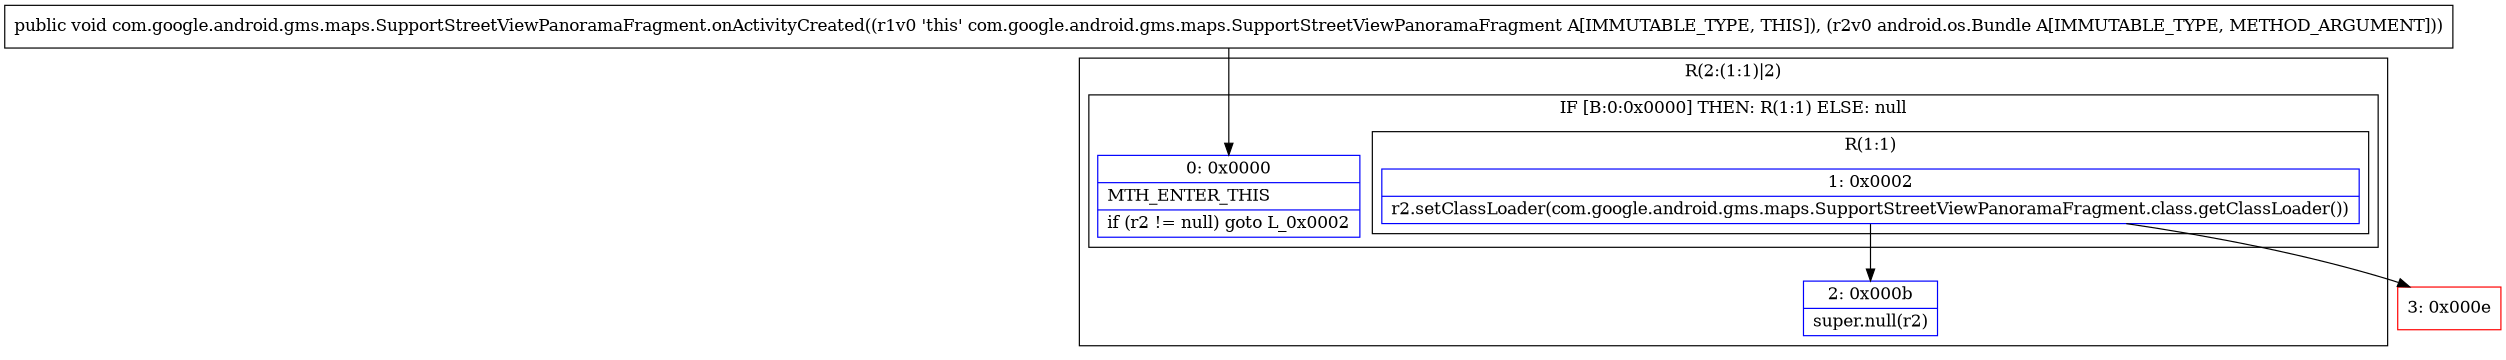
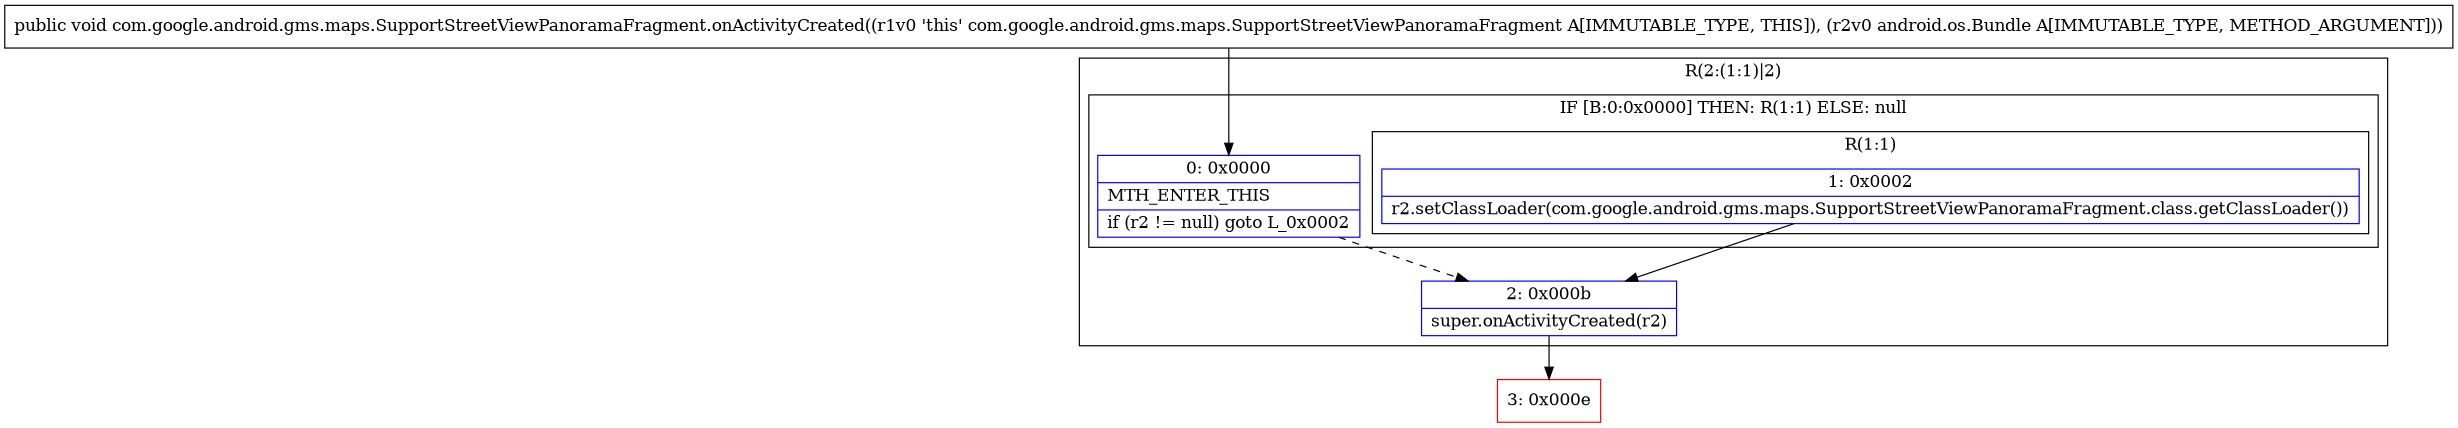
edge "1: 0x0002" -> "3: 0x000e": now "2: 0x000b" -> "3: 0x000e"
edge "0: 0x0000" -> "2: 0x000b": added
node "2: 0x000b": text "super.null(r2)" -> "super.onActivityCreated(r2)"
